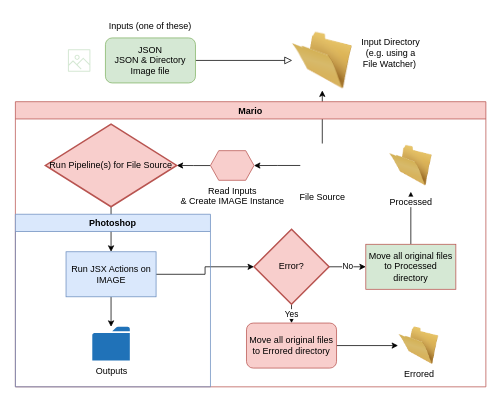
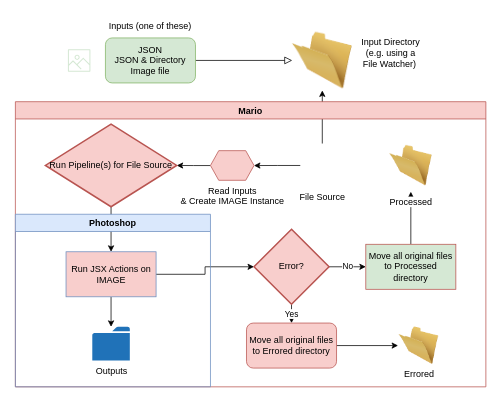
node "Run JSX Actions on IMAGE": fillcolor #dae8fc -> #f8cecc
